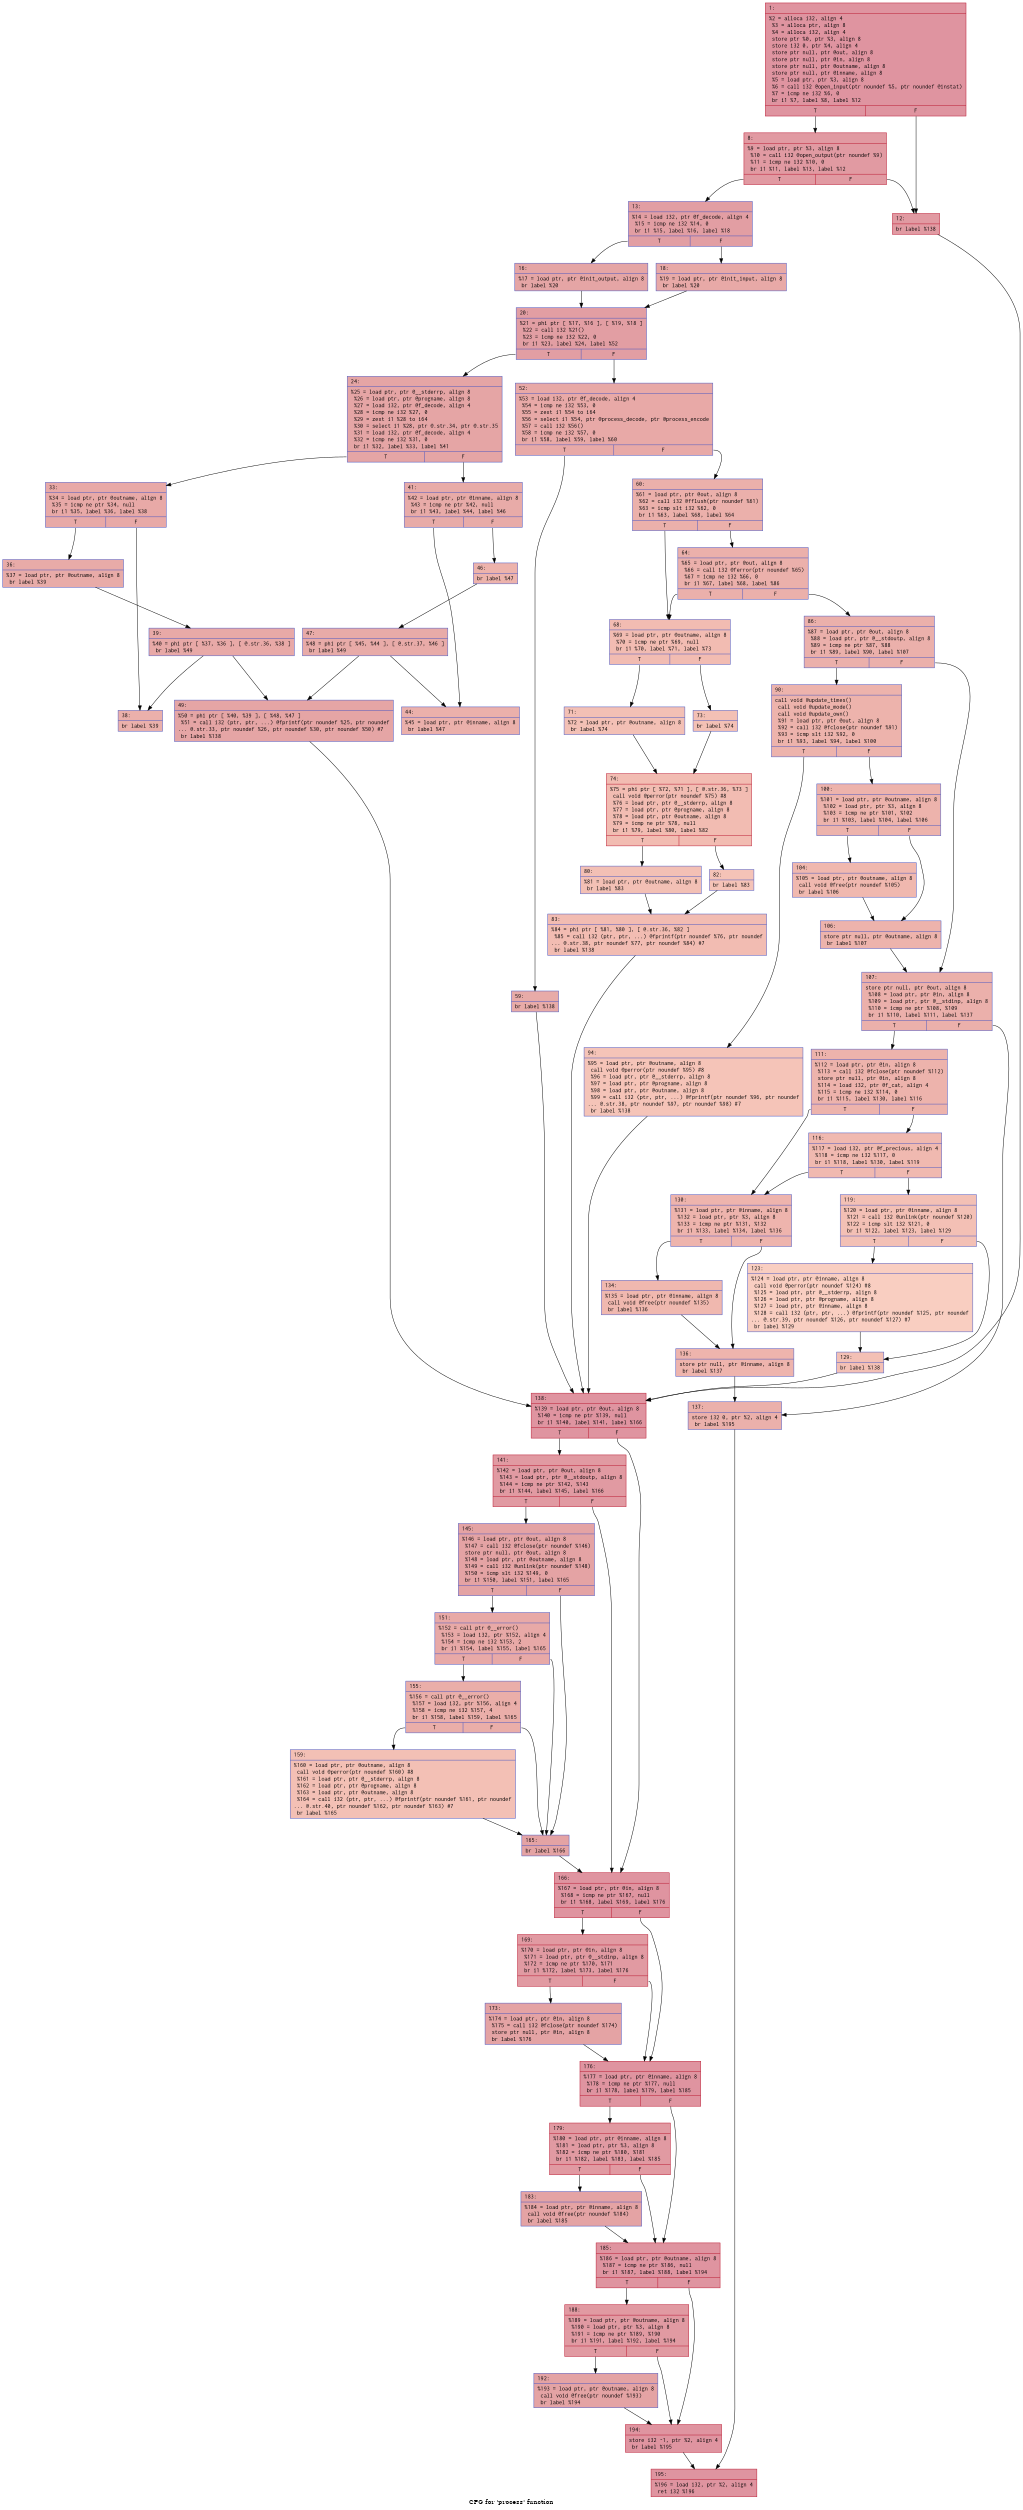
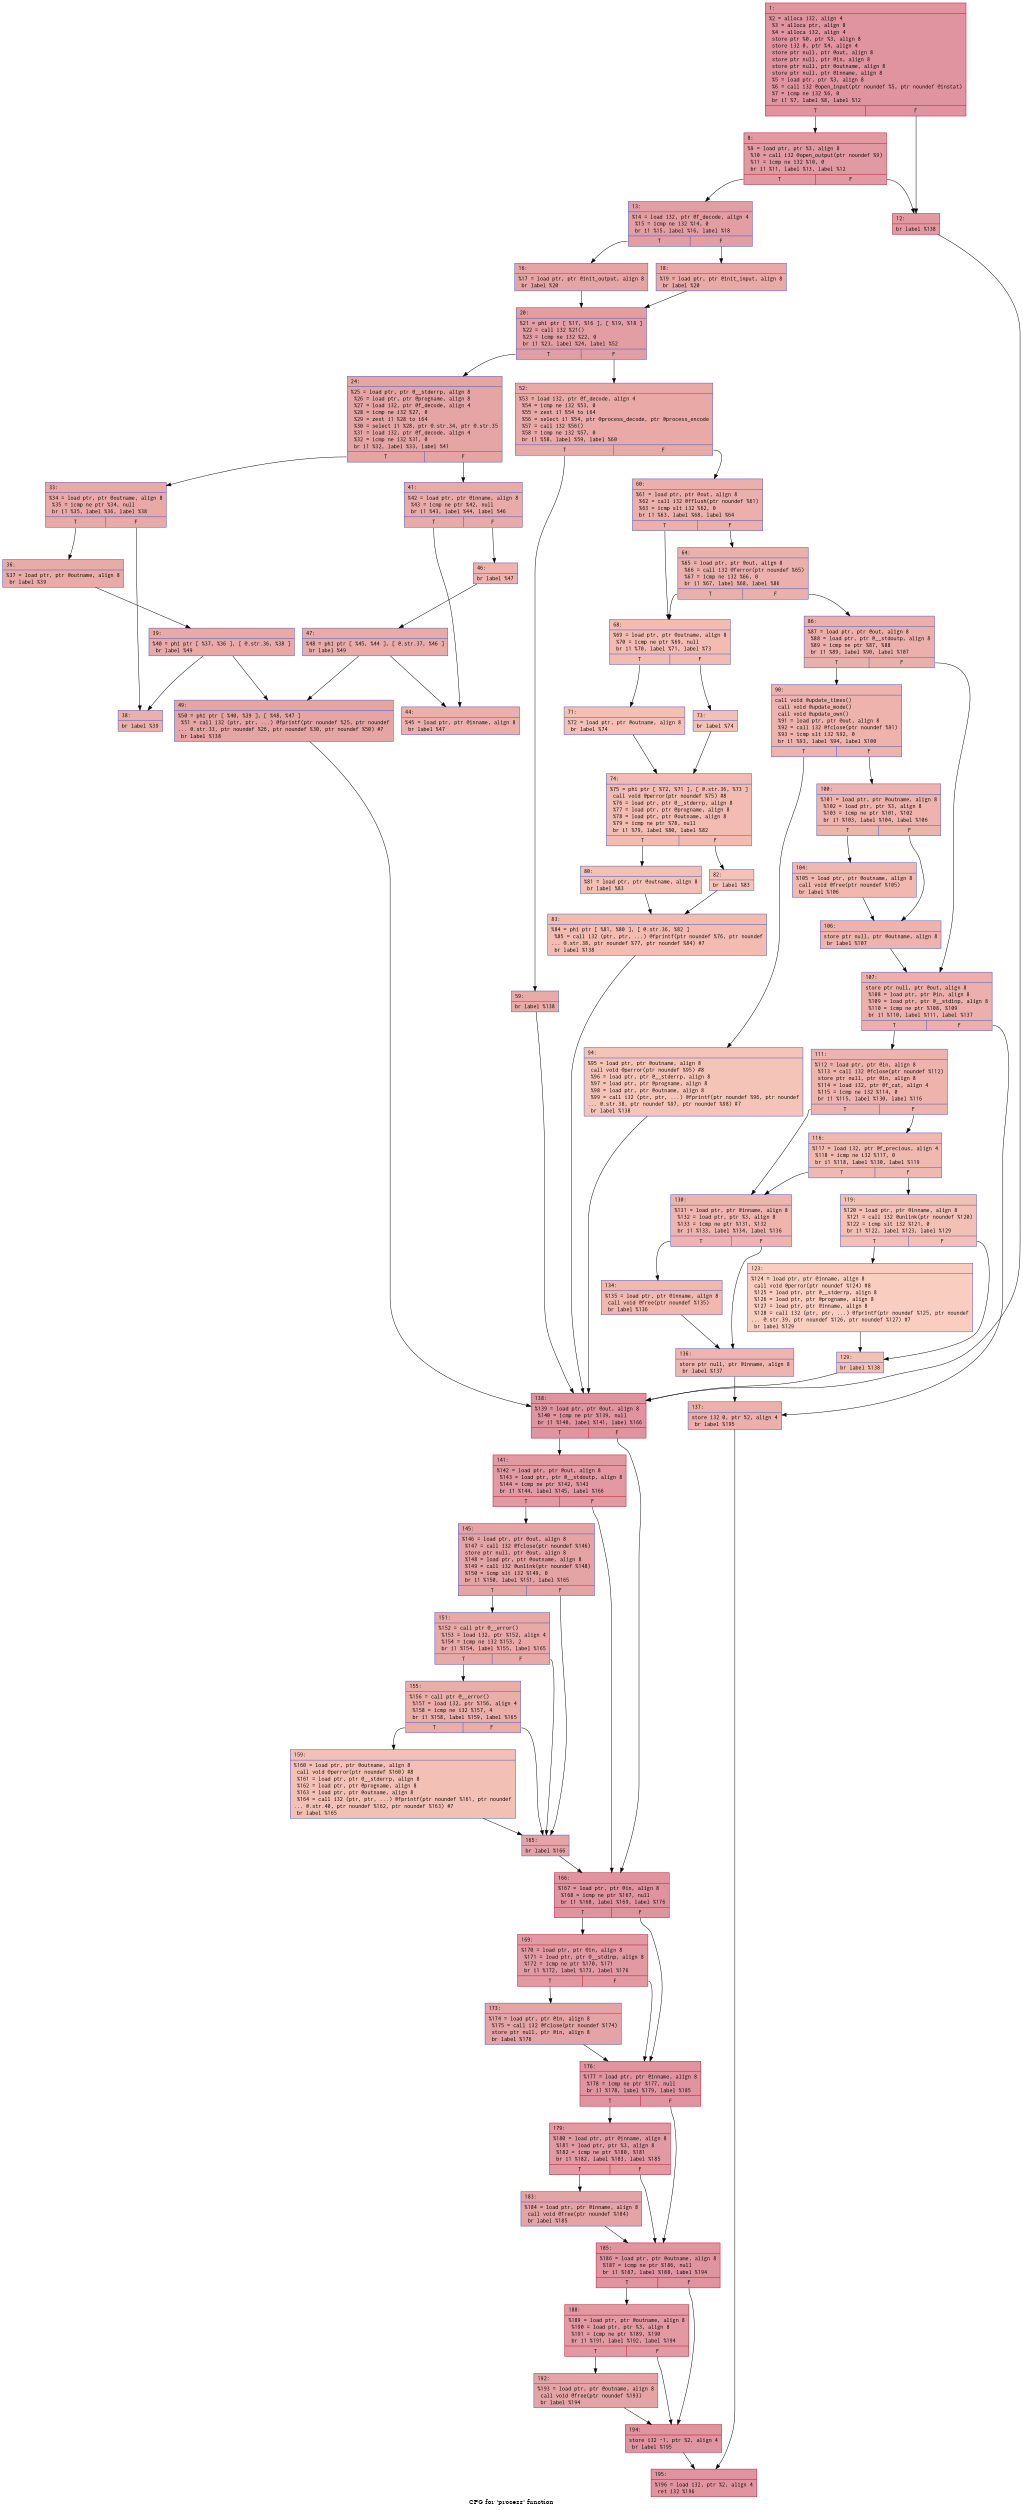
node "74:": color #b70d28ff -> #3d50c3ff
